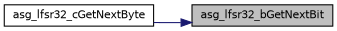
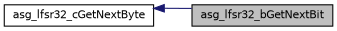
edge "asg_lfsr32_cGetNextByte" -> "asg_lfsr32_bGetNextBit": reversed
